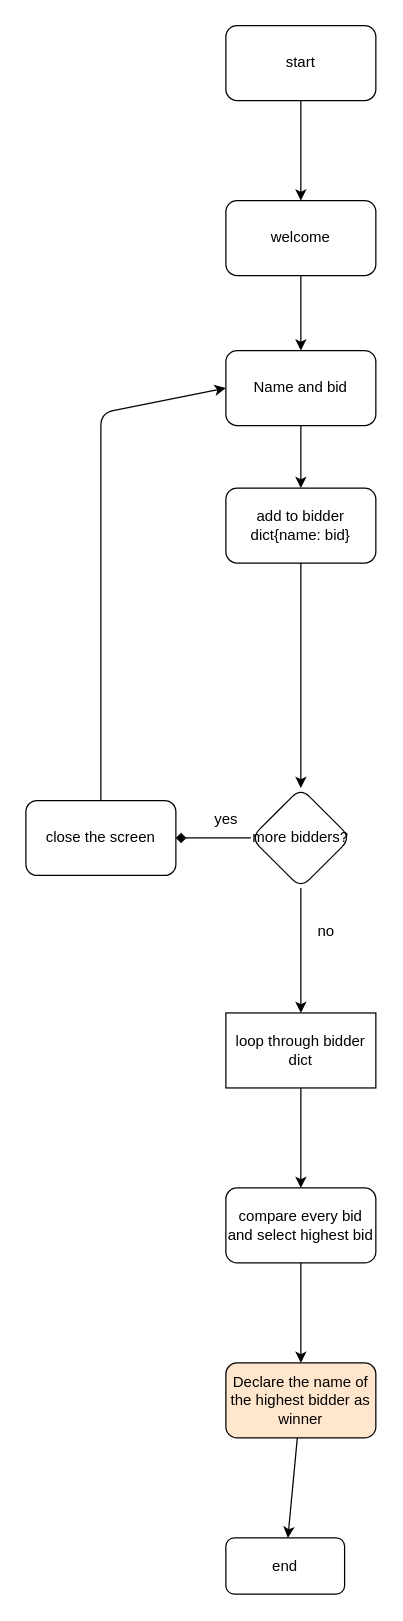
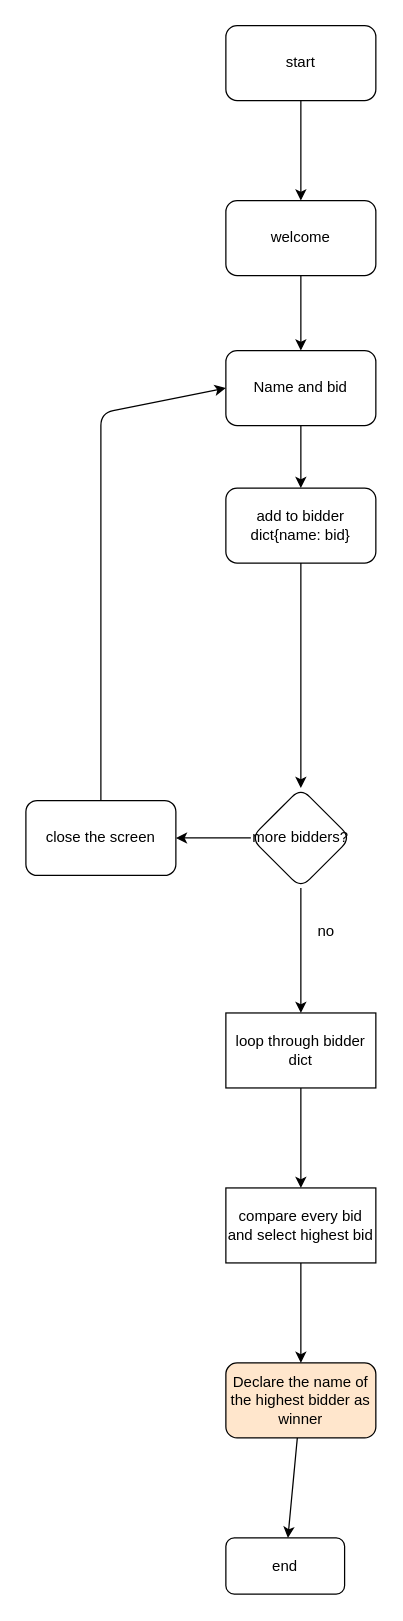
node "yes": removed
edge "more bidders?" -> "close the screen": arrowhead diamond -> classic
node "compare every bid and select highest bid": shape rounded rectangle -> rectangle
